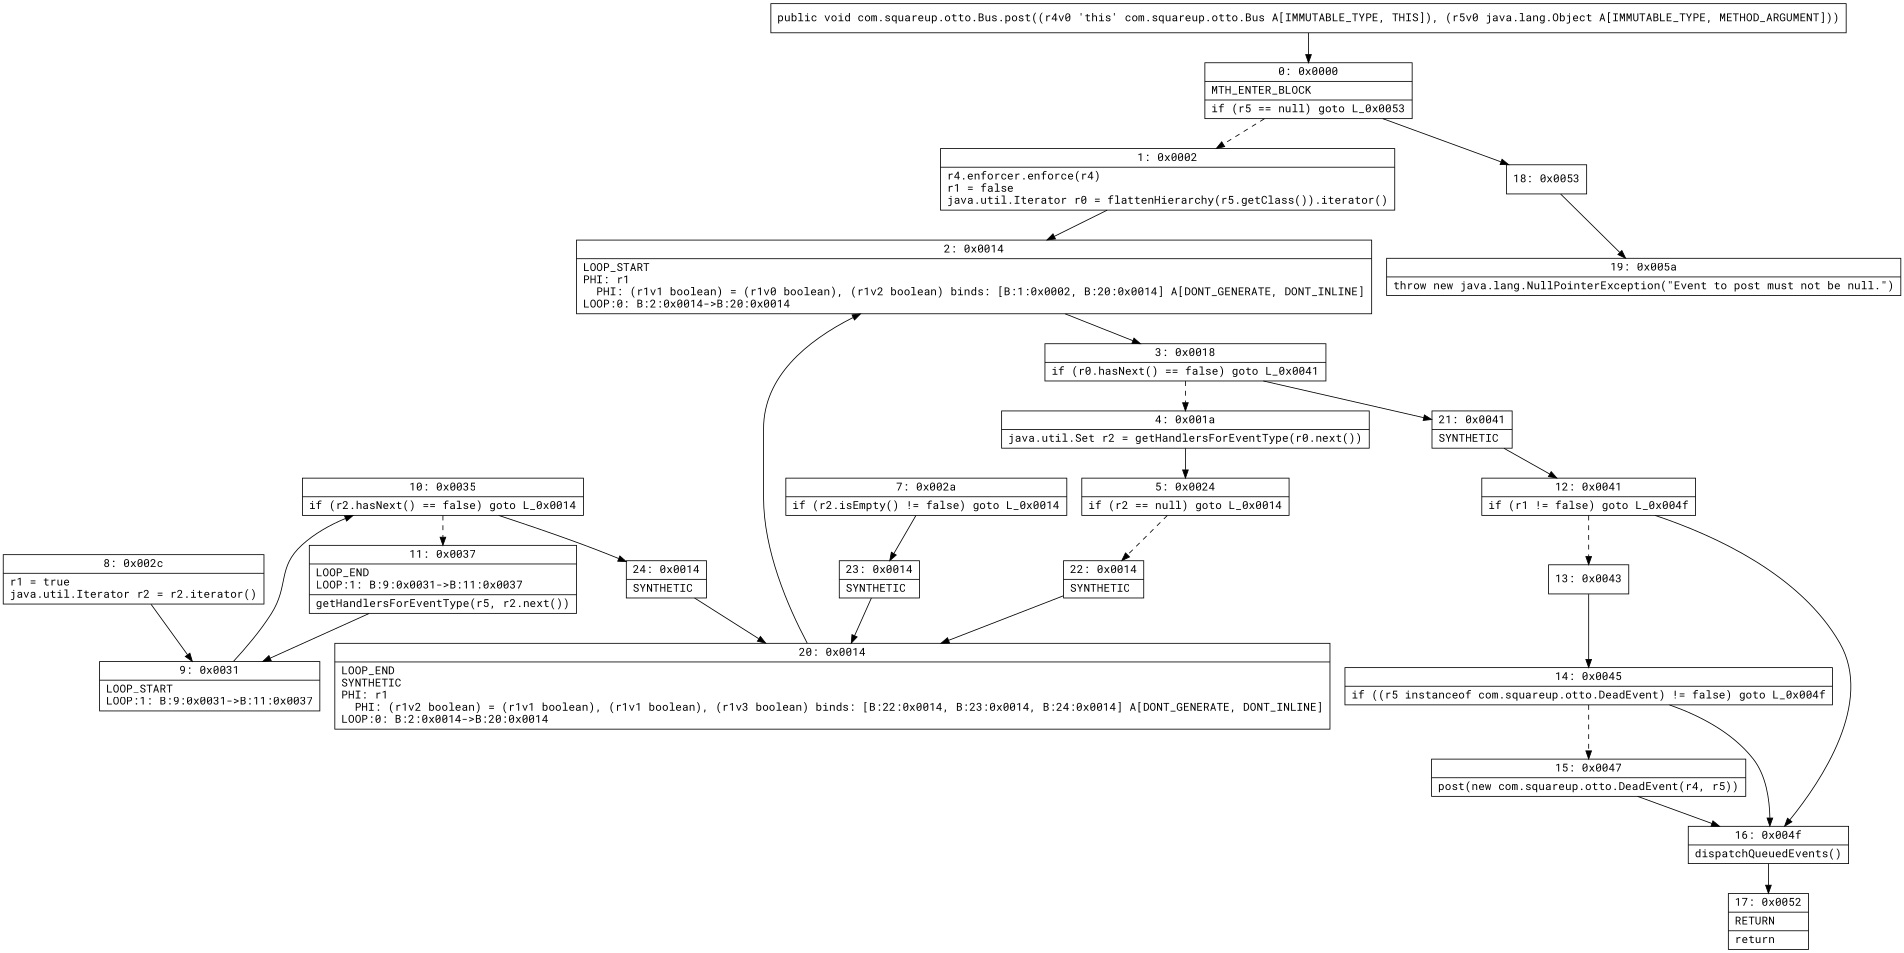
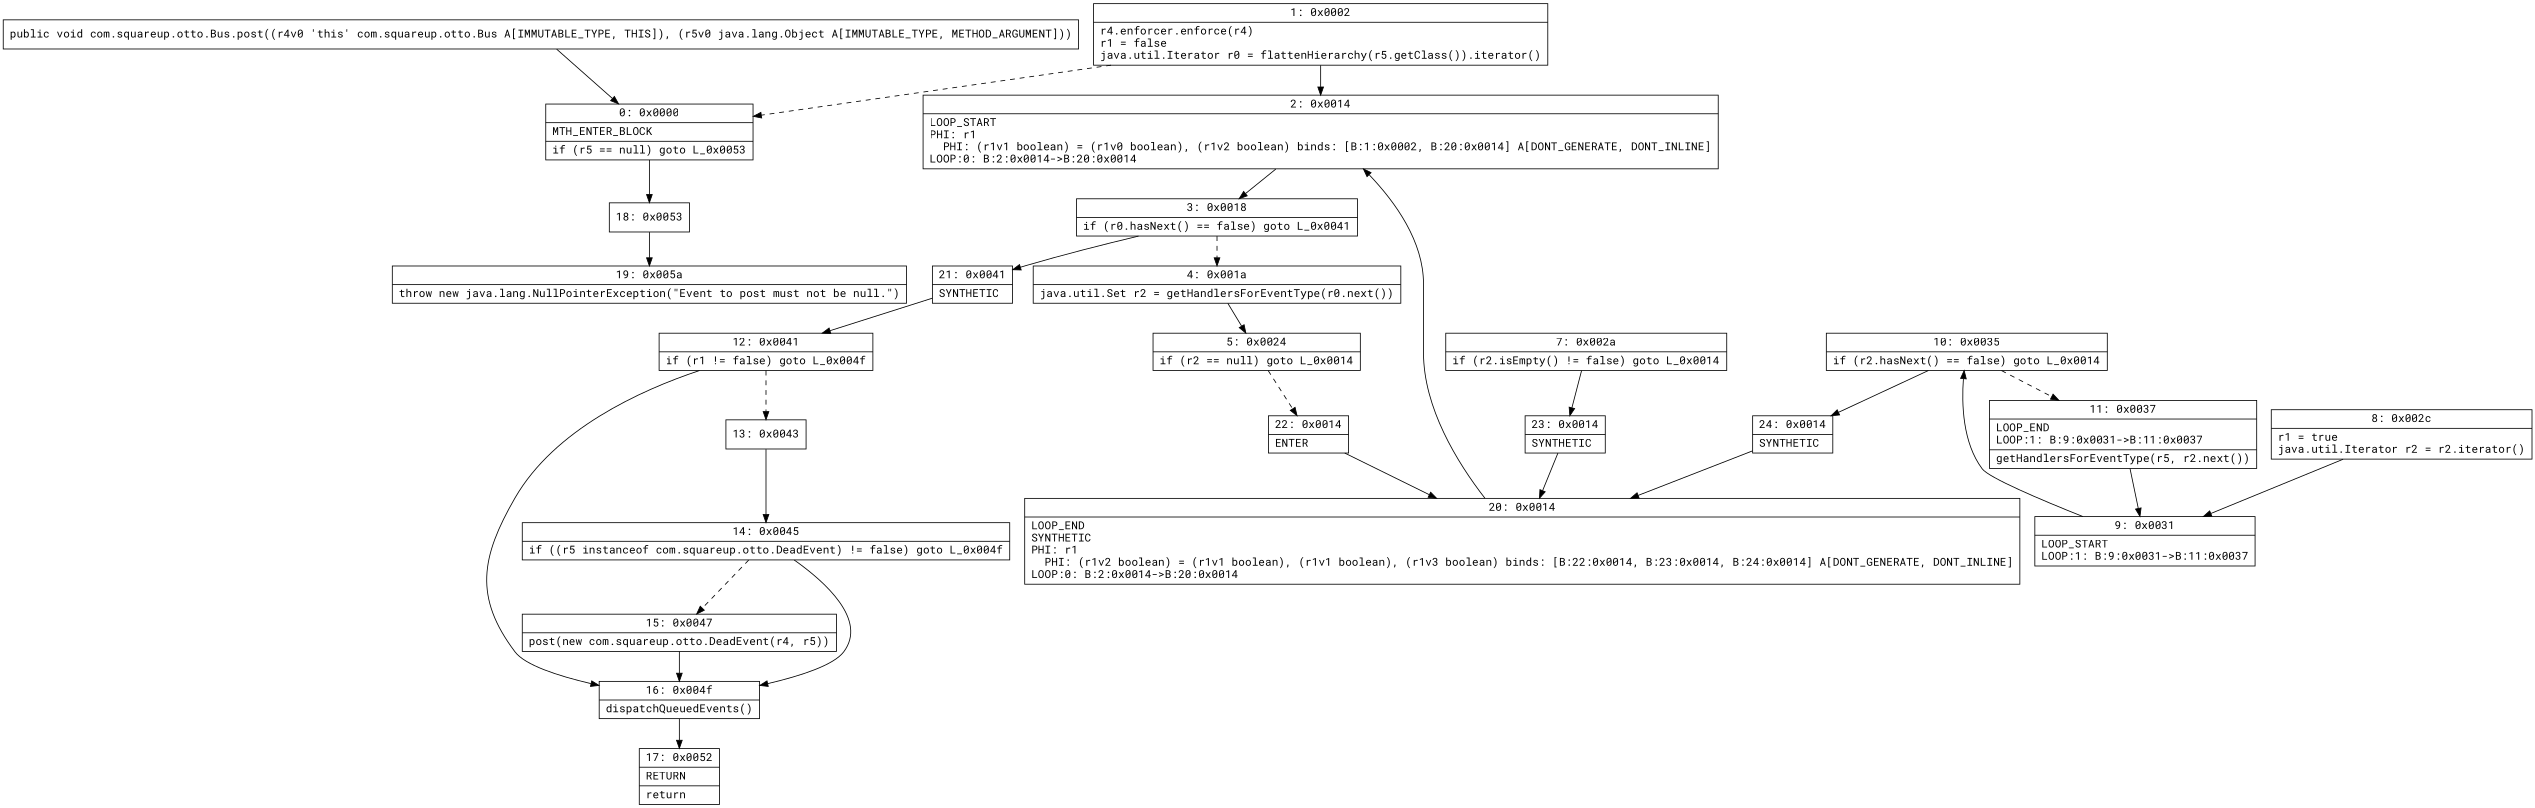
edge "0: 0x0000" -> "1: 0x0002": reversed
node "22: 0x0014": text "SYNTHETIC" -> "ENTER"
